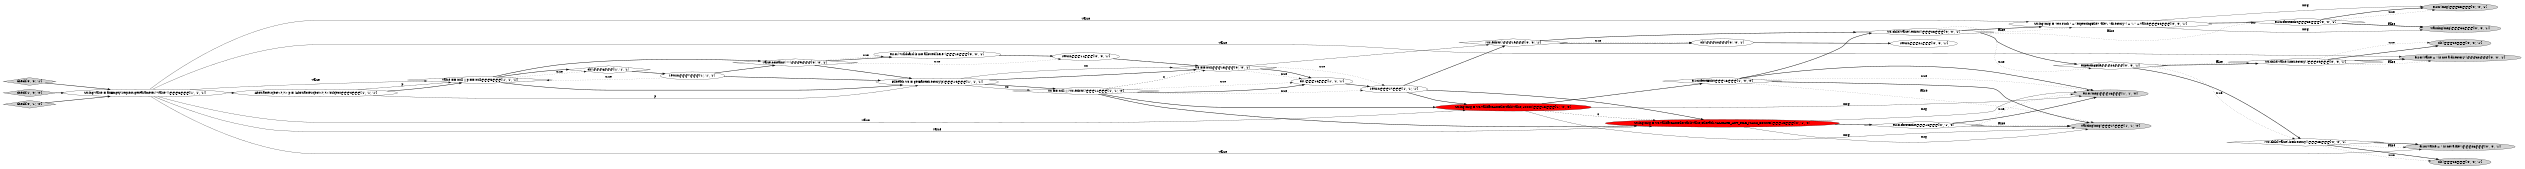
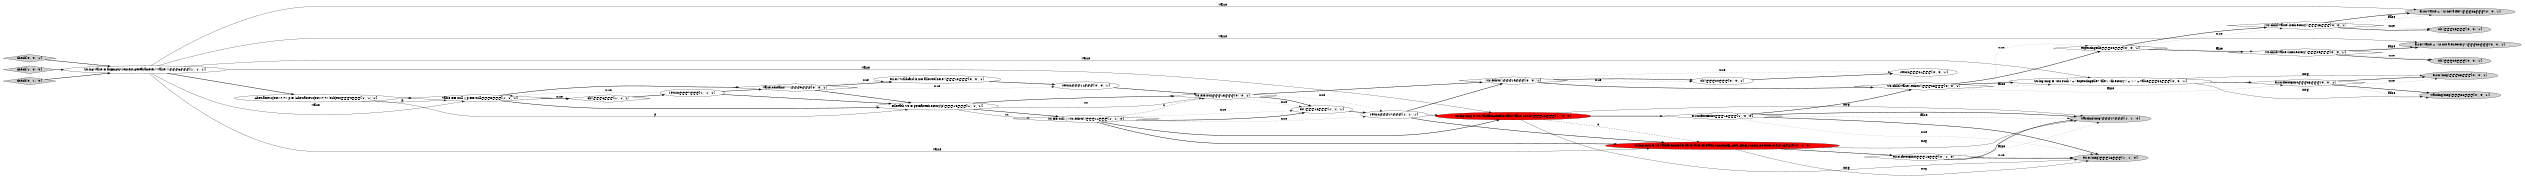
edge "ws == null@@@15@@@['0', '0', '1']" -> "!ws.exists()@@@19@@@['0', '0', '1']": style solid -> bold
edge "!ws.exists()@@@19@@@['0', '0', '1']" -> "return@@@21@@@['0', '0', '1']": added, label "true"
